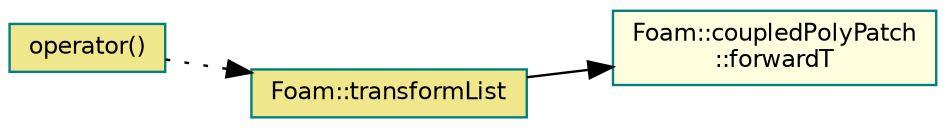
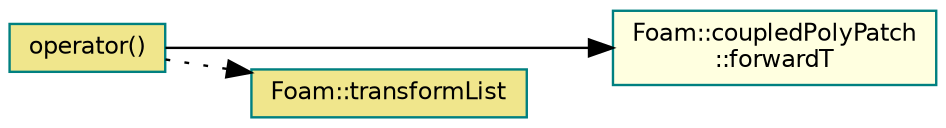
edge "Foam::transformList" -> "Foam::coupledPolyPatch ::forwardT": now "operator()" -> "Foam::coupledPolyPatch ::forwardT"
